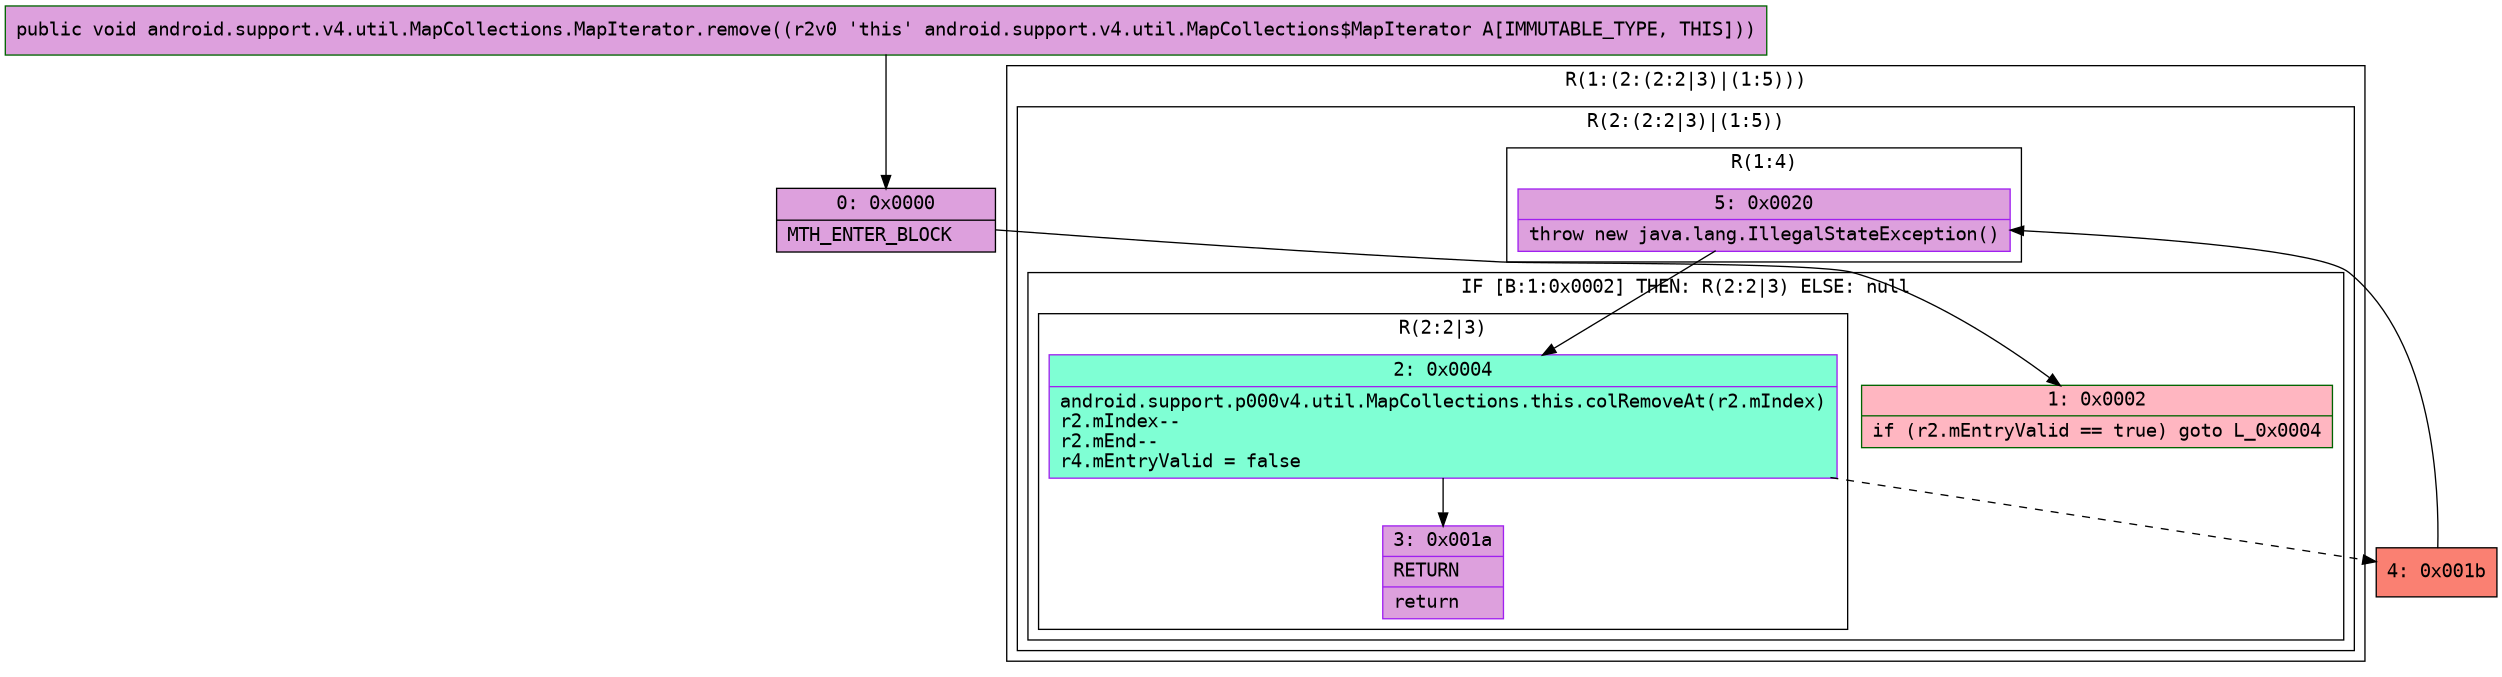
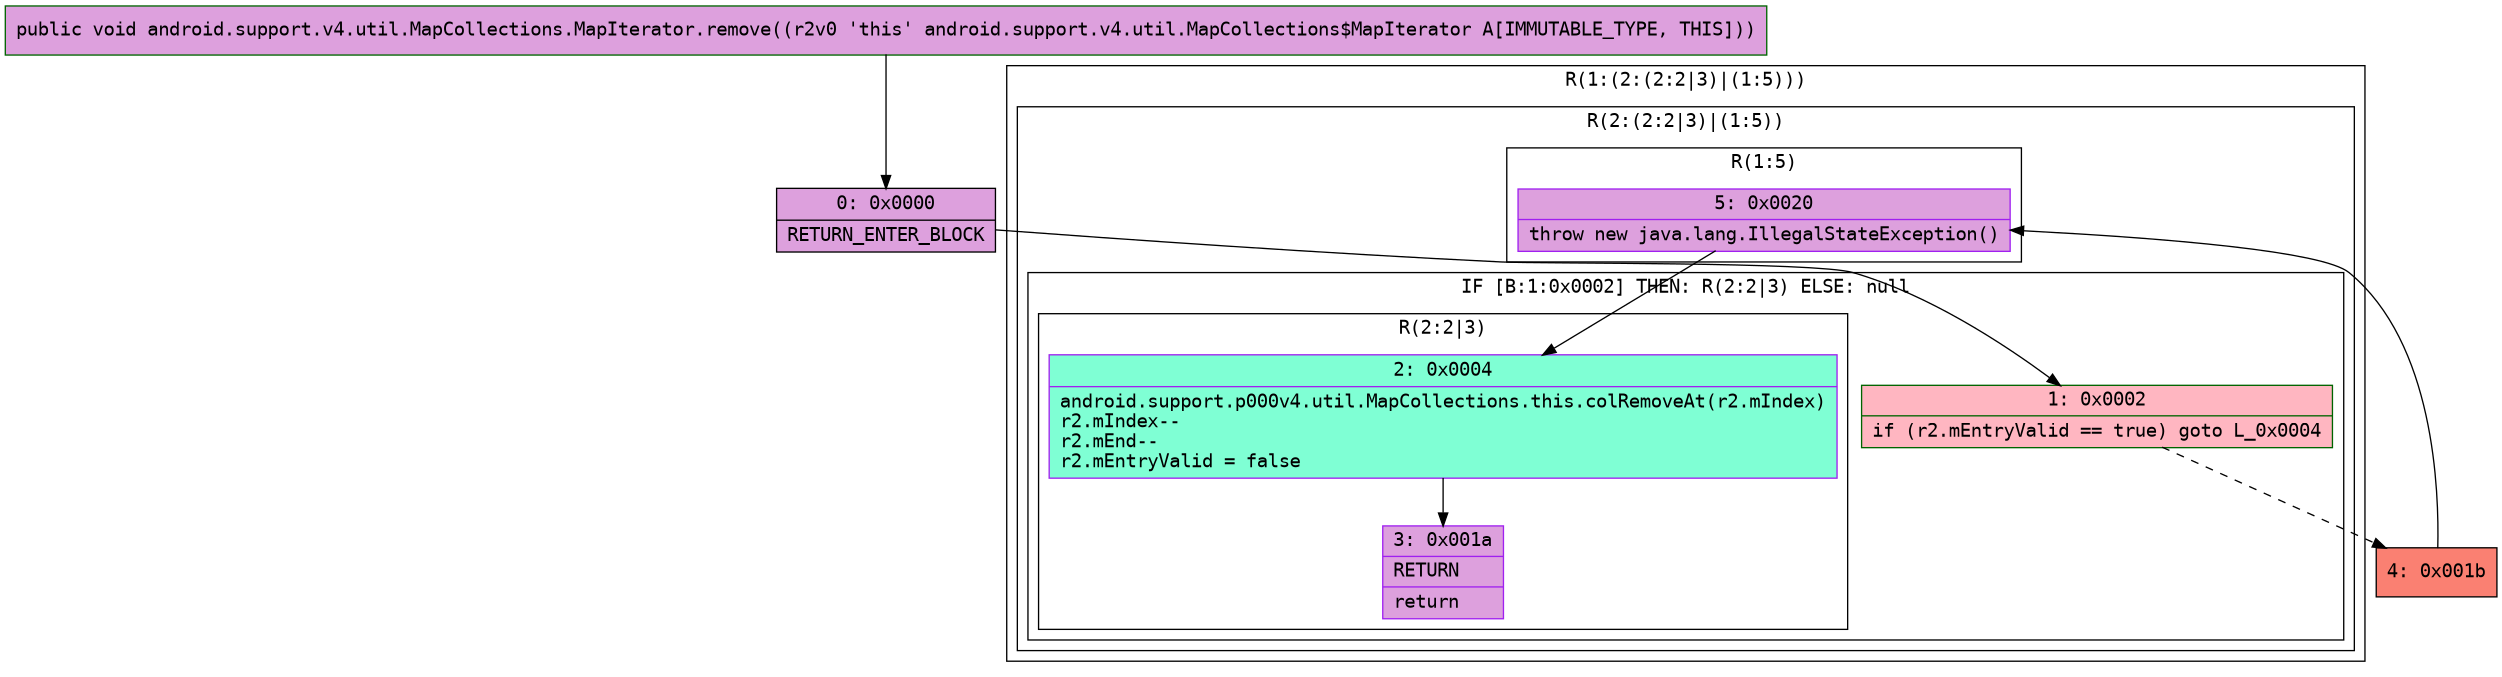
cluster "R(1:4)": label "R(1:4)" -> "R(1:5)"
node "0: 0x0000": text "MTH_ENTER_BLOCK" -> "RETURN_ENTER_BLOCK"
node "2: 0x0004": text "r4.mEntryValid = false" -> "r2.mEntryValid = false"
edge "2: 0x0004" -> "4: 0x001b": now "1: 0x0002" -> "4: 0x001b"
